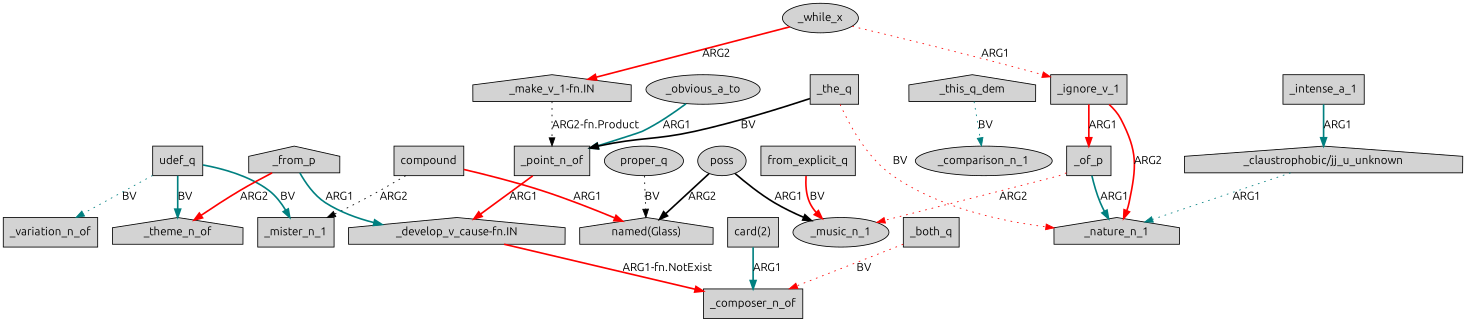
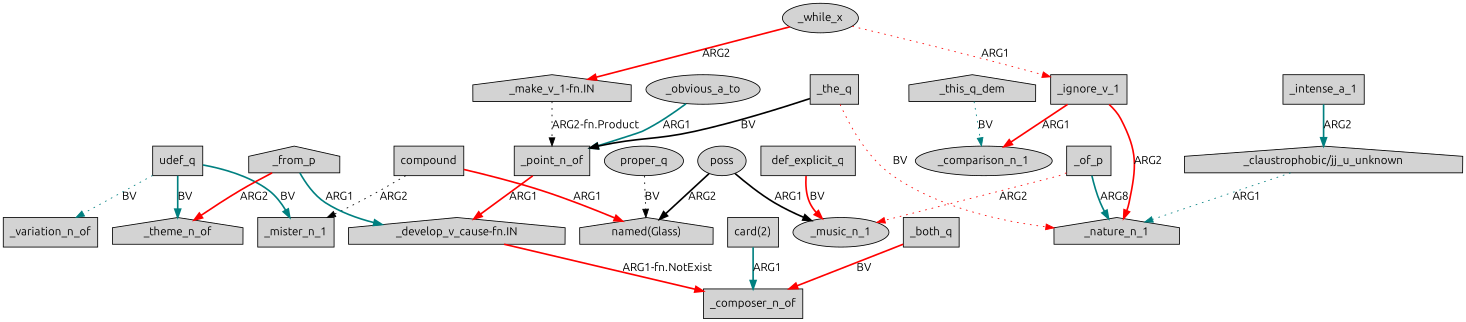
edge "_ignore_v_1" -> "_of_p": now "_ignore_v_1" -> "_comparison_n_1"
edge "_intense_a_1" -> "_claustrophobic/jj_u_unknown": label "ARG1" -> "ARG2"
node "from_explicit_q": label "from_explicit_q" -> "def_explicit_q"
edge "_of_p" -> "_nature_n_1": label "ARG1" -> "ARG8"
edge "_both_q" -> "_composer_n_of": style dotted -> bold
